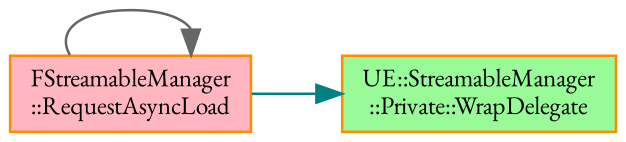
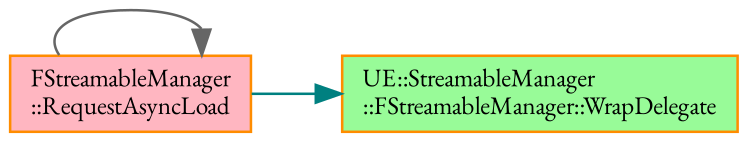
node "UE::StreamableManager ::Private::WrapDelegate": label "UE::StreamableManager ::Private::WrapDelegate" -> "UE::StreamableManager ::FStreamableManager::WrapDelegate"
